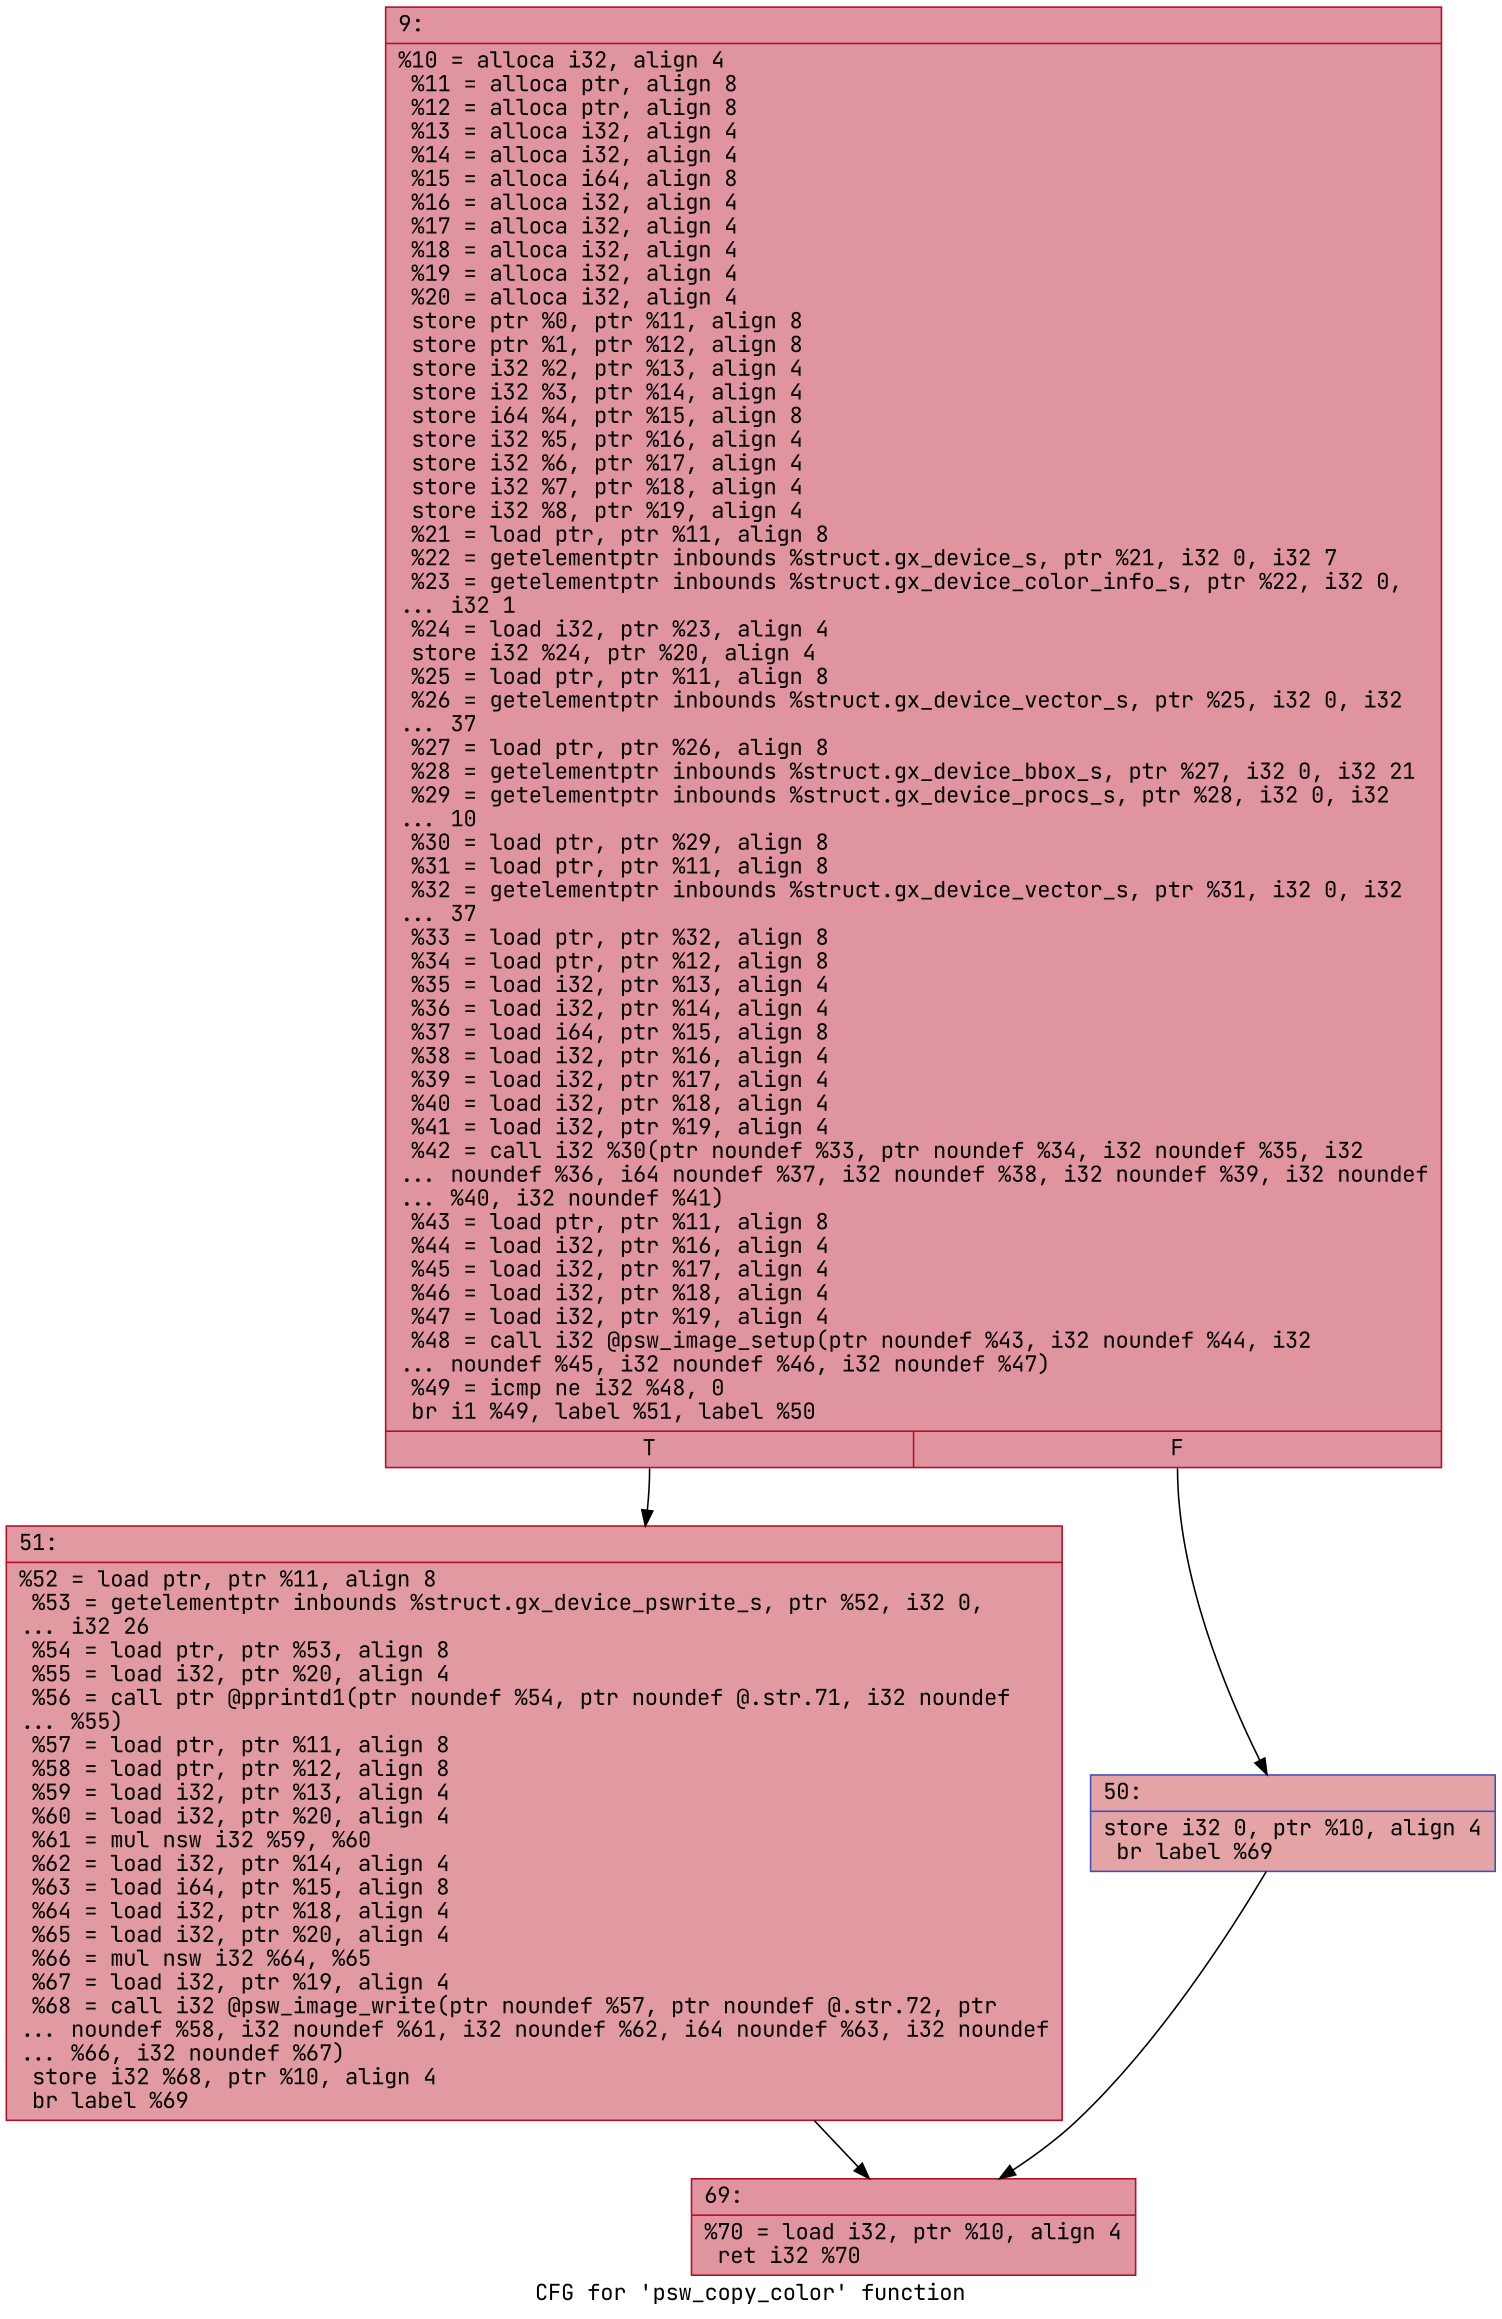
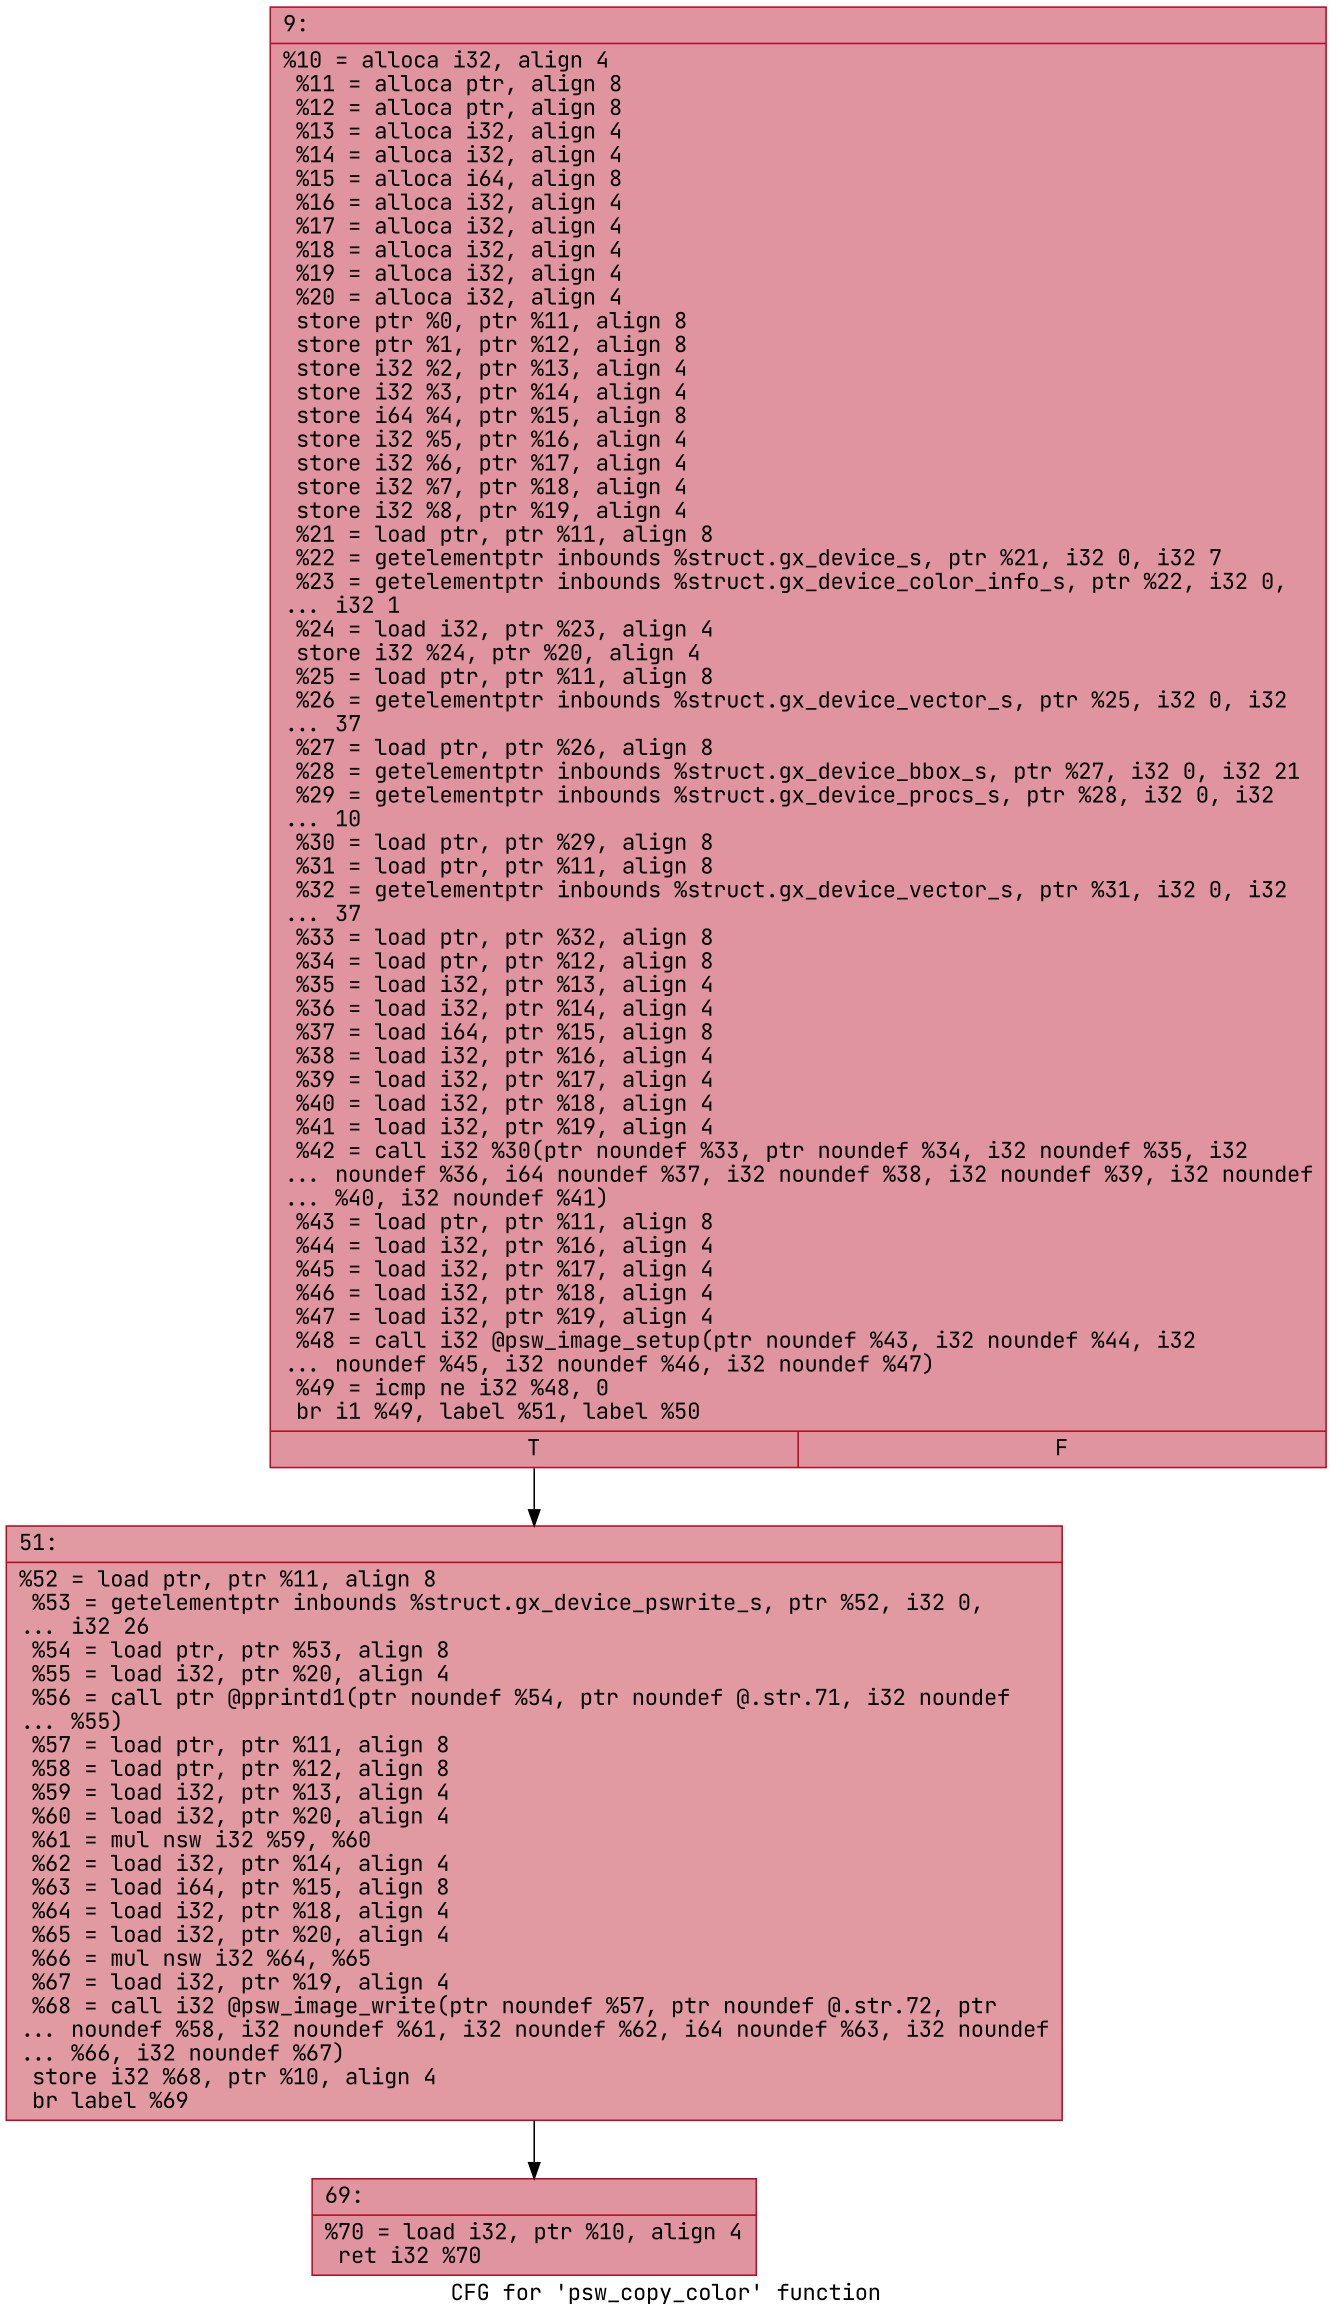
node "50:": removed
